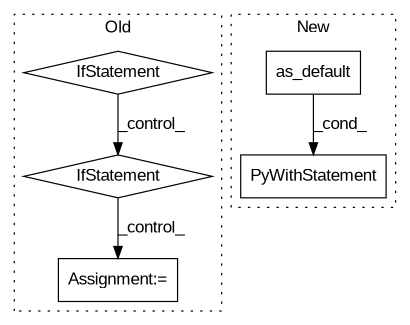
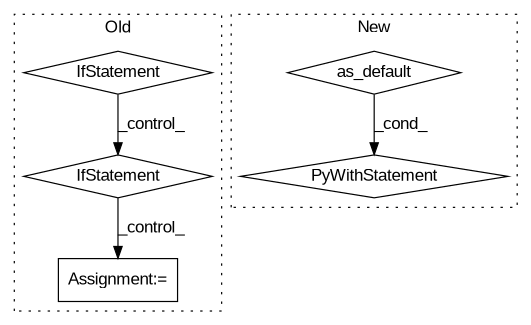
node "as_default": shape box -> diamond
node "PyWithStatement": shape box -> diamond
